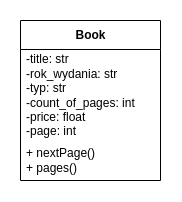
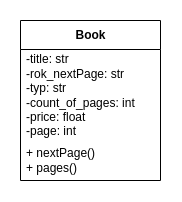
node "-title: str -rok_wydania: str -typ: str -count_of_pages: int -price: float -page: int": label "-title: str -rok_wydania: str -typ: str -count_of_pages: int -price: float -page: int" -> "-title: str -rok_nextPage: str -typ: str -count_of_pages: int -price: float -page: int"
